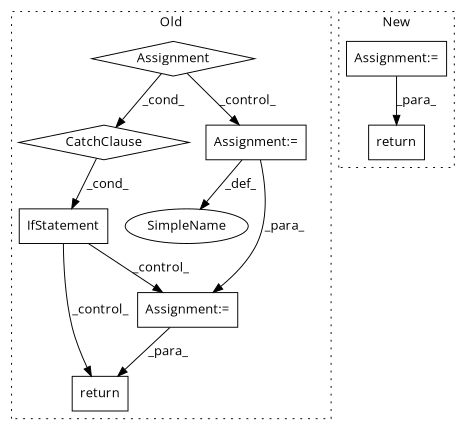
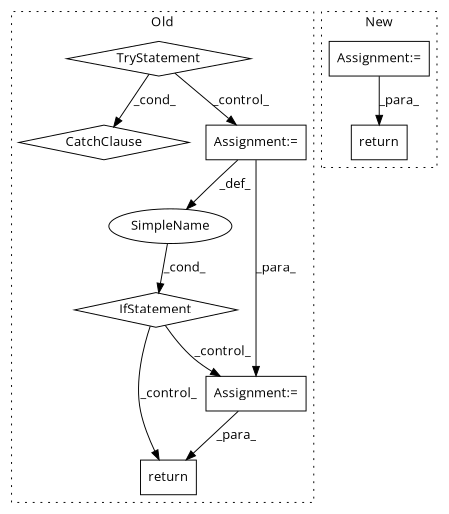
node "Assignment": label "Assignment" -> "TryStatement"
edge "CatchClause" -> "IfStatement": now "SimpleName" -> "IfStatement"
node "IfStatement": shape box -> diamond
